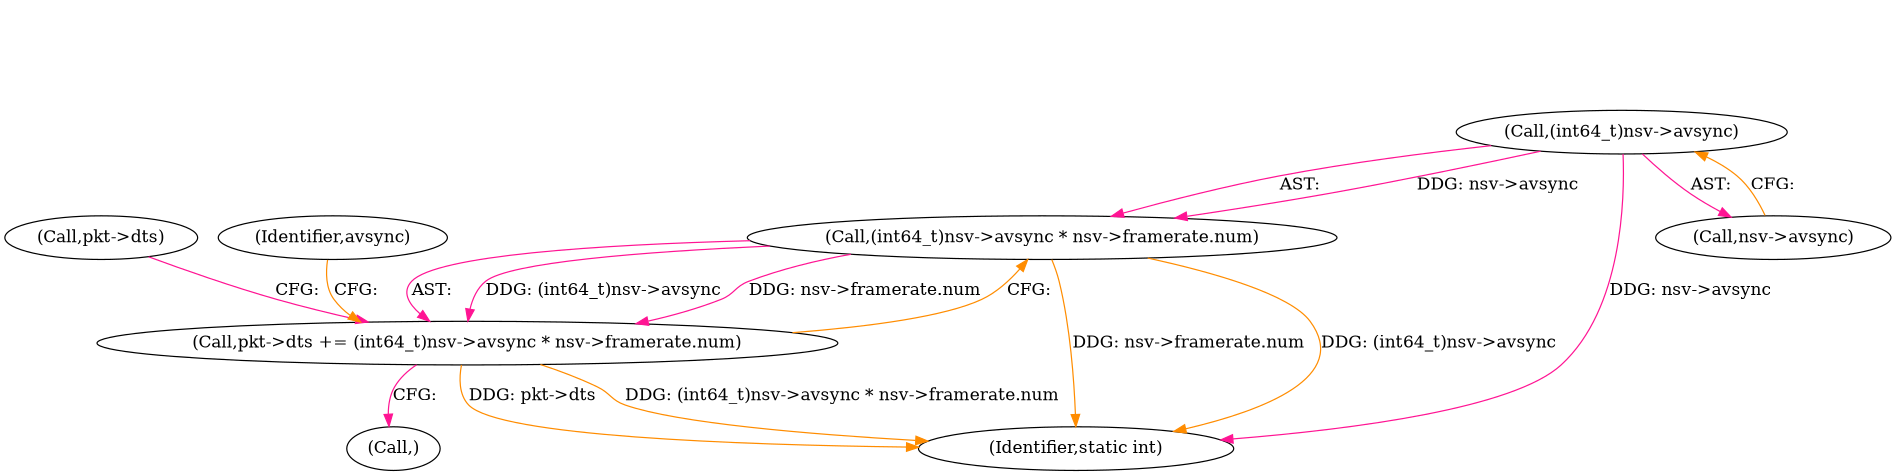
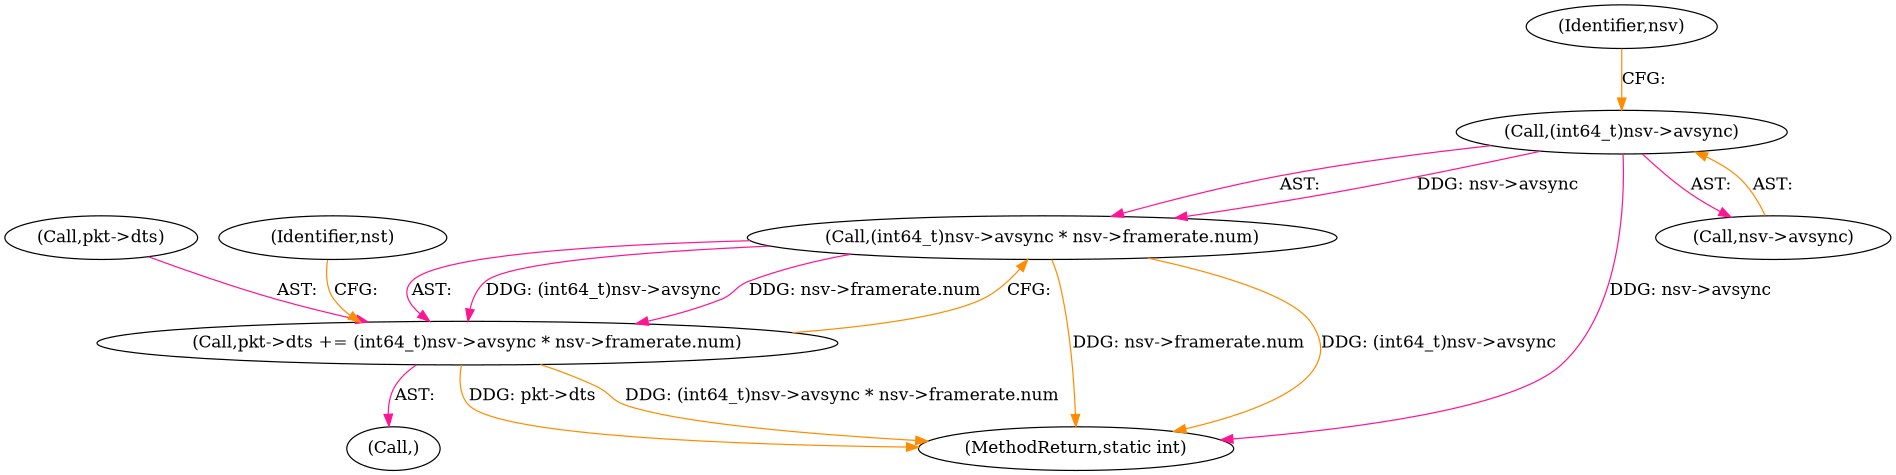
node "(Identifier,nsv)": added
edge "(Call,nsv->avsync)" -> "(Call,(int64_t)nsv->avsync)": label "CFG: " -> "AST: "
node "(Identifier,avsync)": label "(Identifier,avsync)" -> "(Identifier,nst)"
edge "(Call,pkt->dts)" -> "(Call,pkt->dts += (int64_t)nsv->avsync * nsv->framerate.num)": label "CFG: " -> "AST: "
edge "(Call,pkt->dts += (int64_t)nsv->avsync * nsv->framerate.num)" -> "(Call,)": label "CFG: " -> "AST: "
node "(Identifier,static int)": label "(Identifier,static int)" -> "(MethodReturn,static int)"
